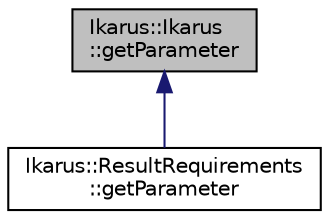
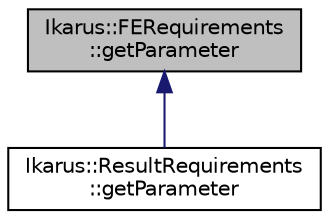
node "Ikarus::Ikarus ::getParameter": label "Ikarus::Ikarus ::getParameter" -> "Ikarus::FERequirements ::getParameter"
